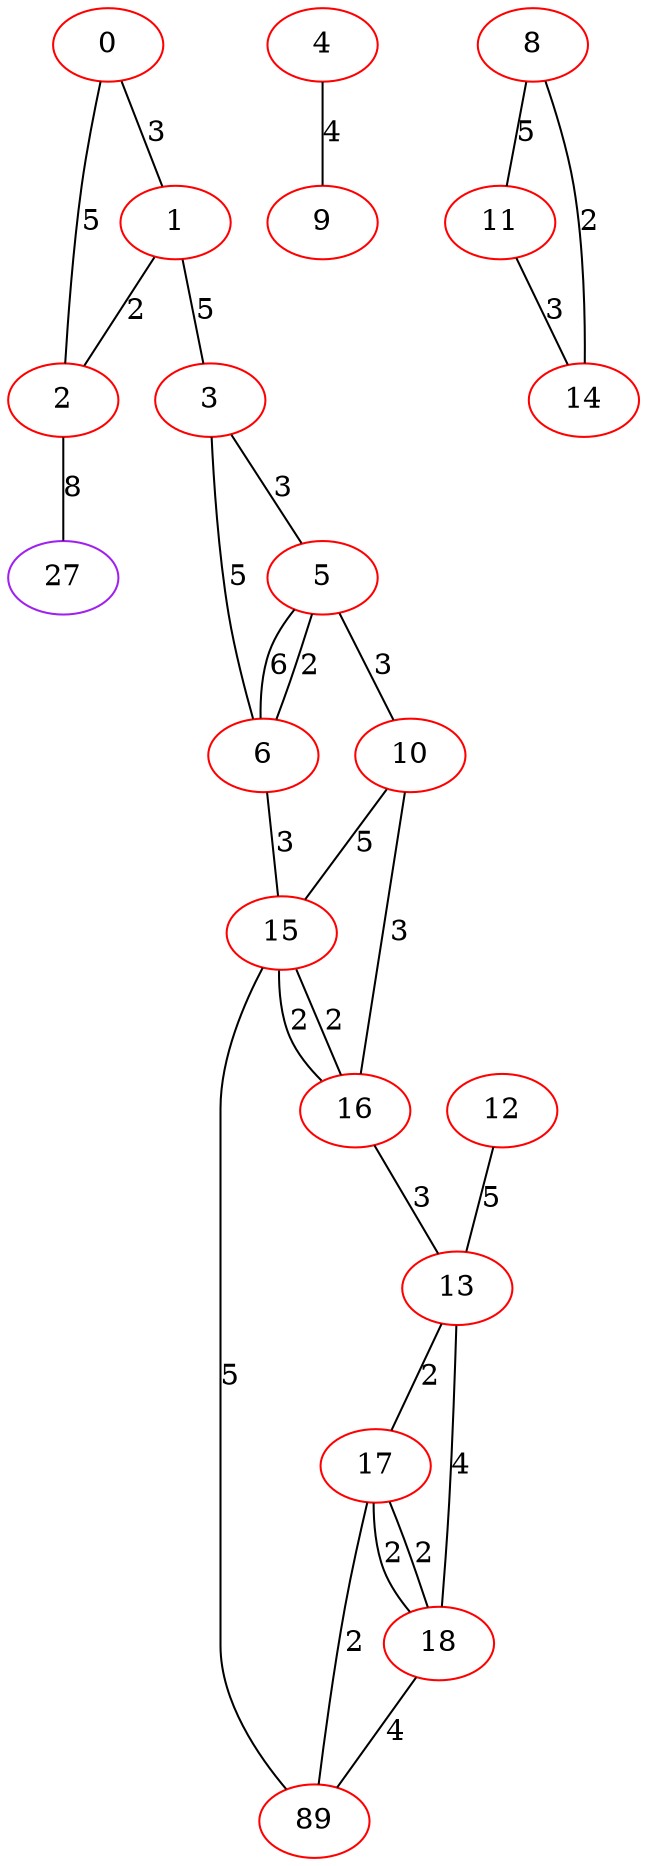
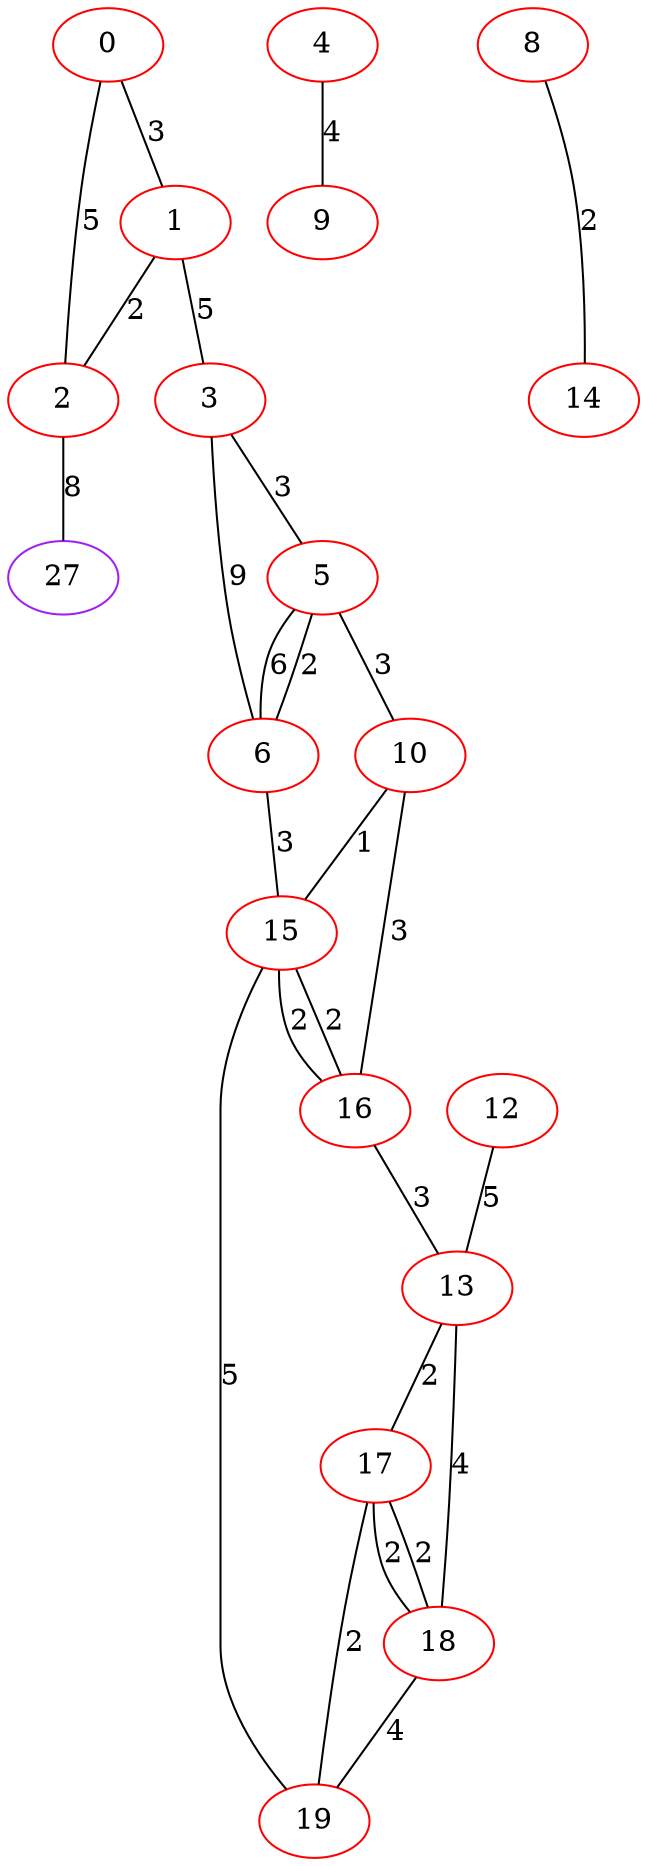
node "11": removed
edge "3" -- "6": label "5" -> "9"
edge "10" -- "15": label "5" -> "1"
node "89": label "89" -> "19"
